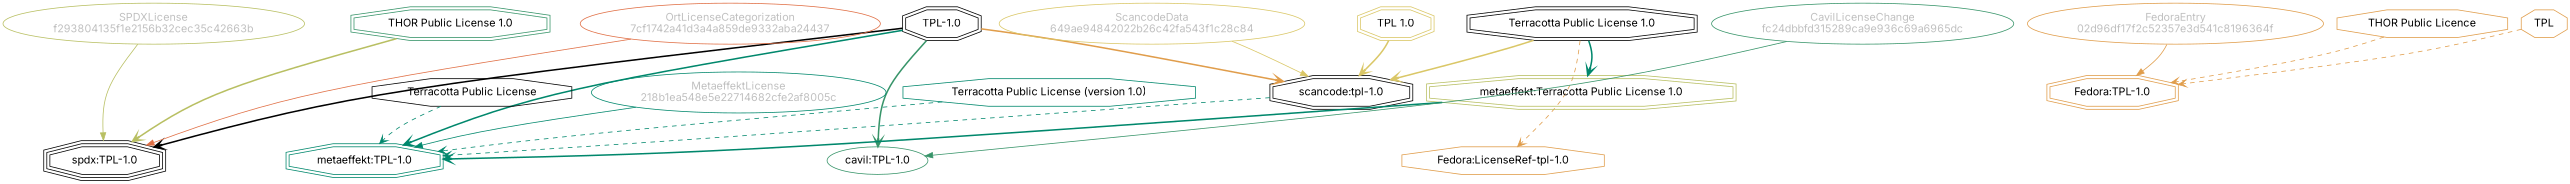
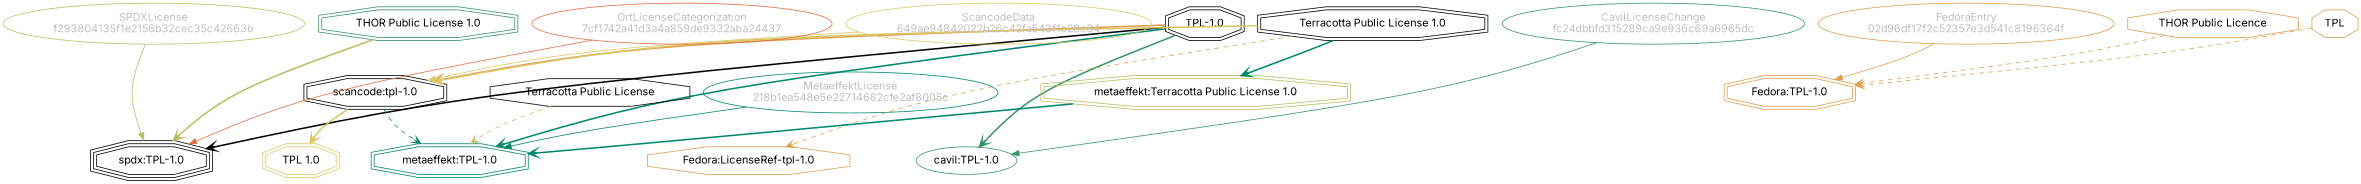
edge "TPL 1.0" -> "scancode:tpl-1.0": reversed
node "Terracotta Public License (version 1.0)": removed
edge "Terracotta Public License" -> "metaeffekt:TPL-1.0": color #00876c -> #b8bf62
